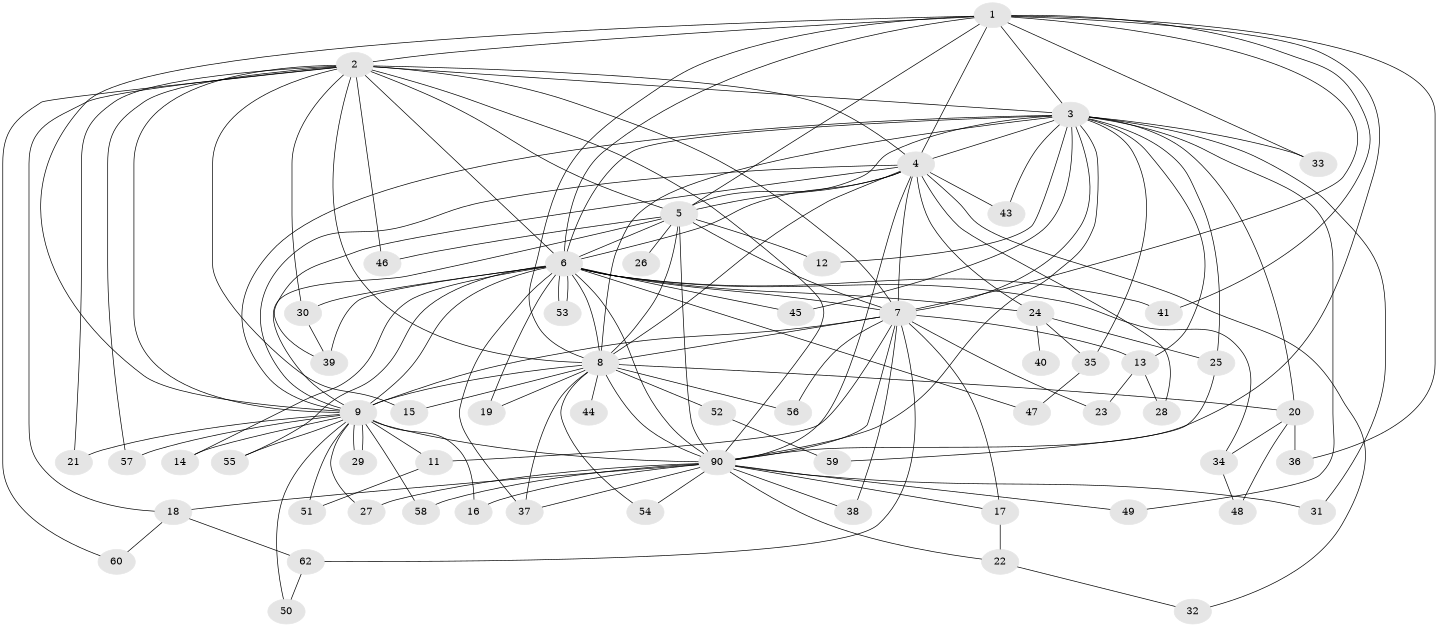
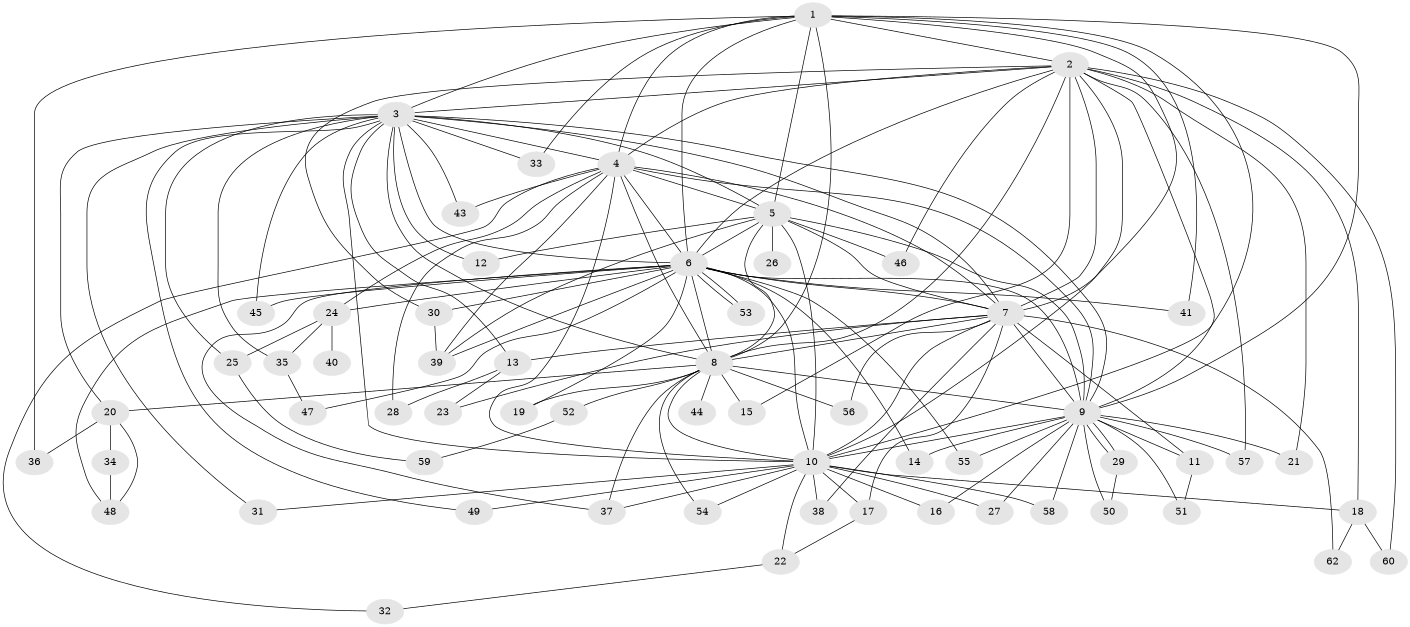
edge "2" -- "5": now "39" -- "5"
edge "6" -- "34": now "6" -- "48"
node "90": label "90" -> "10"
edge "62" -- "50": now "29" -- "50"
